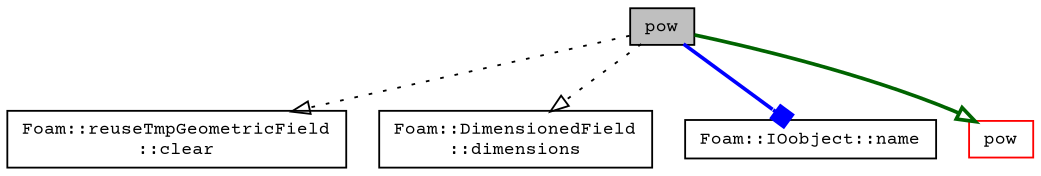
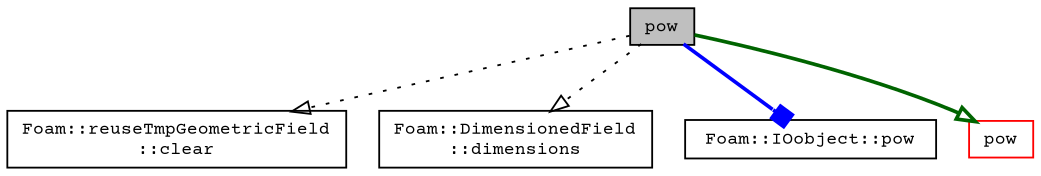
node "Foam::IOobject::name": label "Foam::IOobject::name" -> "Foam::IOobject::pow"
